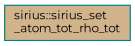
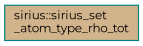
node "sirius::sirius_set _atom_tot_rho_tot": label "sirius::sirius_set _atom_tot_rho_tot" -> "sirius::sirius_set _atom_type_rho_tot"
